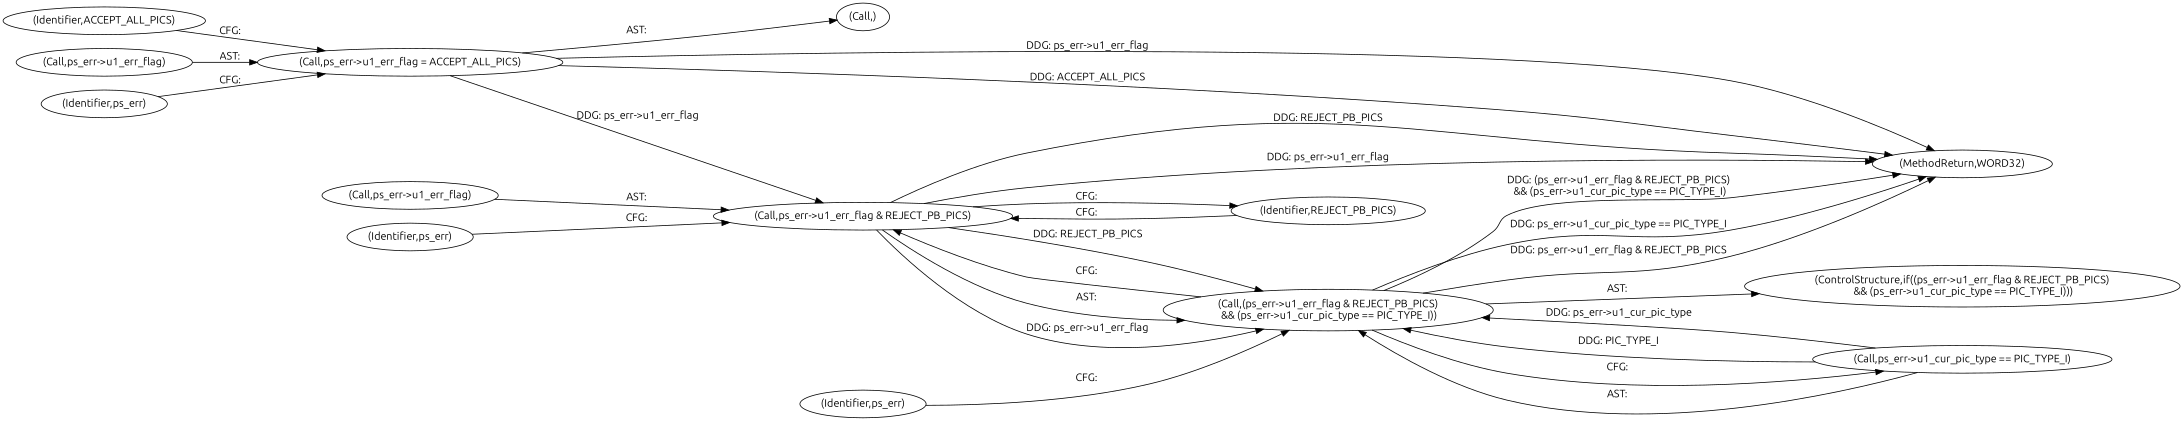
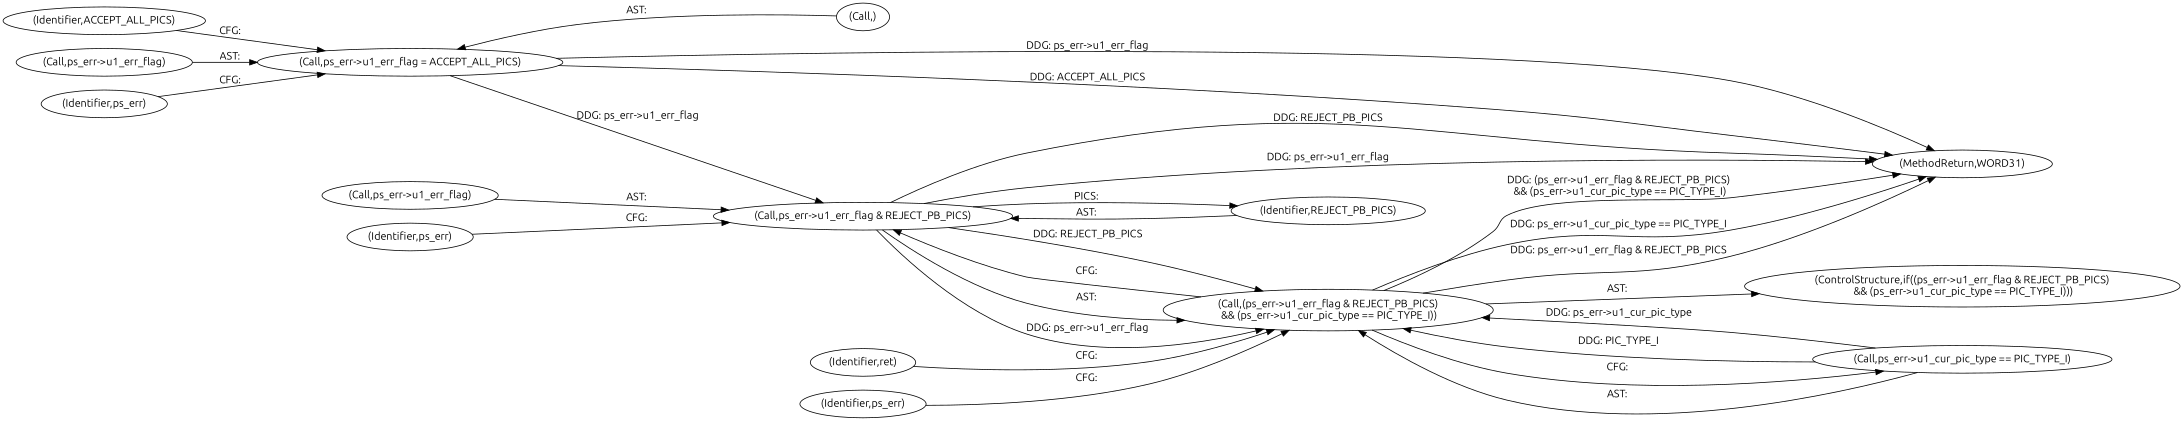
edge "(Call,ps_err->u1_err_flag = ACCEPT_ALL_PICS)" -> "(Call,)": reversed
node "(MethodReturn,WORD32)": label "(MethodReturn,WORD32)" -> "(MethodReturn,WORD31)"
edge "(Call,ps_err->u1_err_flag & REJECT_PB_PICS)" -> "(Identifier,REJECT_PB_PICS)": label "CFG: " -> "PICS: "
edge "(Identifier,REJECT_PB_PICS)" -> "(Call,ps_err->u1_err_flag & REJECT_PB_PICS)": label "CFG: " -> "AST: "
node "(Identifier,ret)": added
